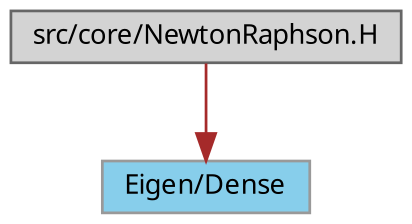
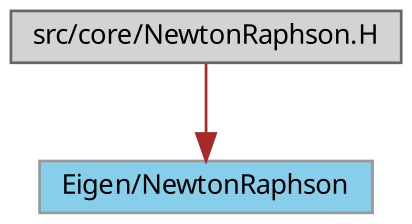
node "Eigen/Dense": label "Eigen/Dense" -> "Eigen/NewtonRaphson"
